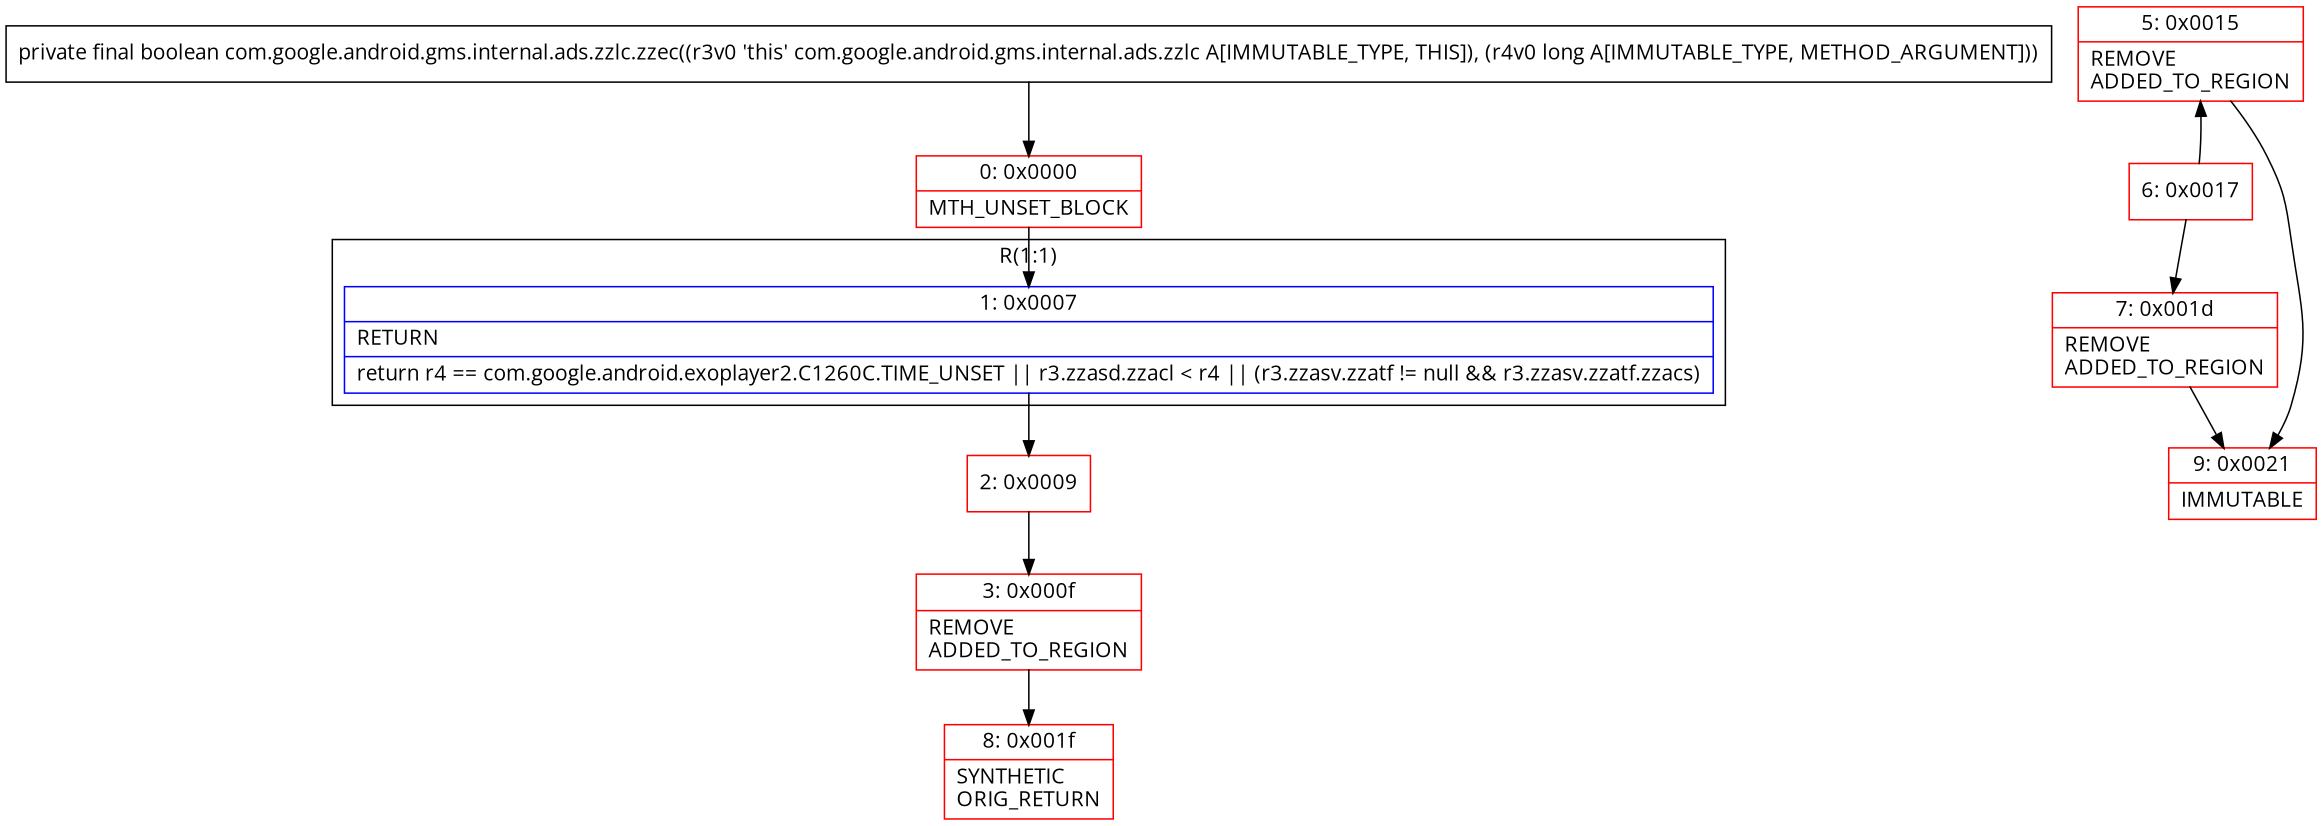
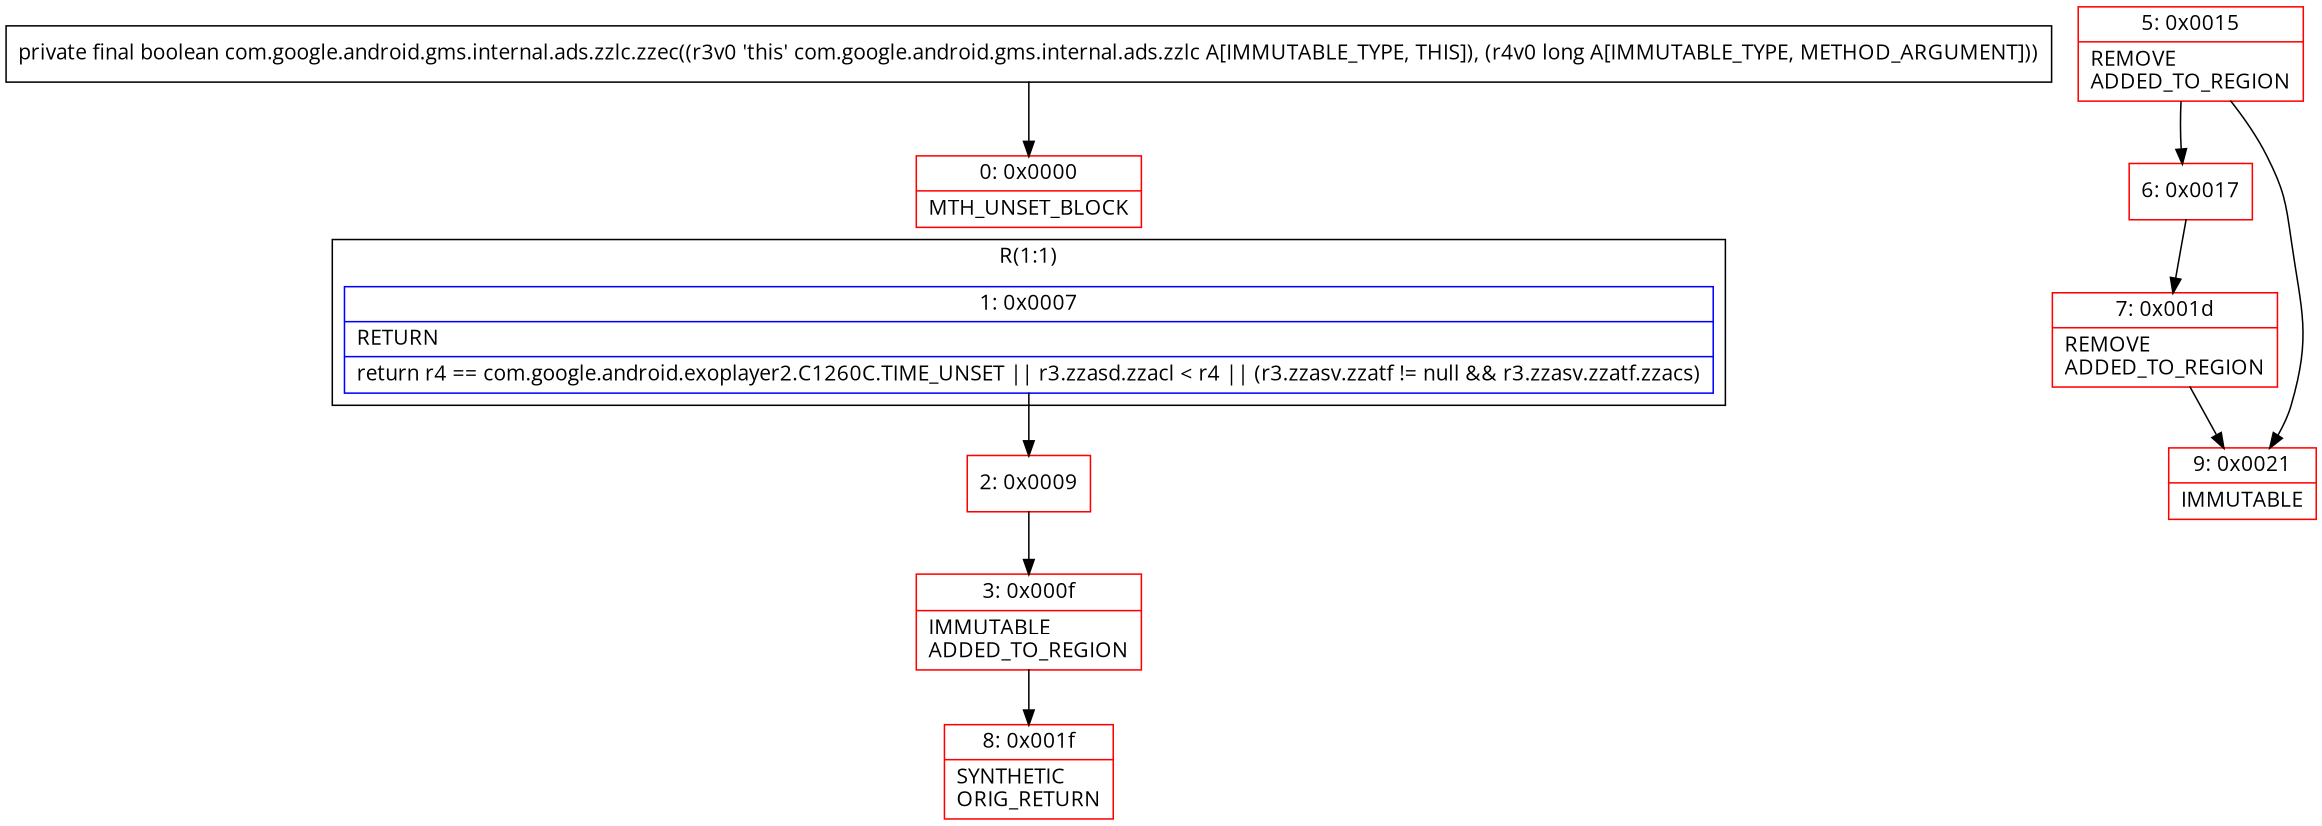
edge "6: 0x0017" -> "5: 0x0015": reversed
edge "0: 0x0000" -> "1: 0x0007": removed
node "3: 0x000f": text "REMOVE" -> "IMMUTABLE"
